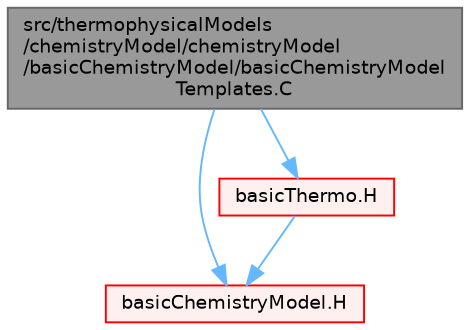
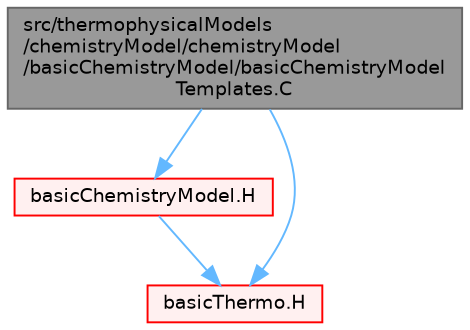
edge "basicThermo.H" -> "basicChemistryModel.H": reversed
